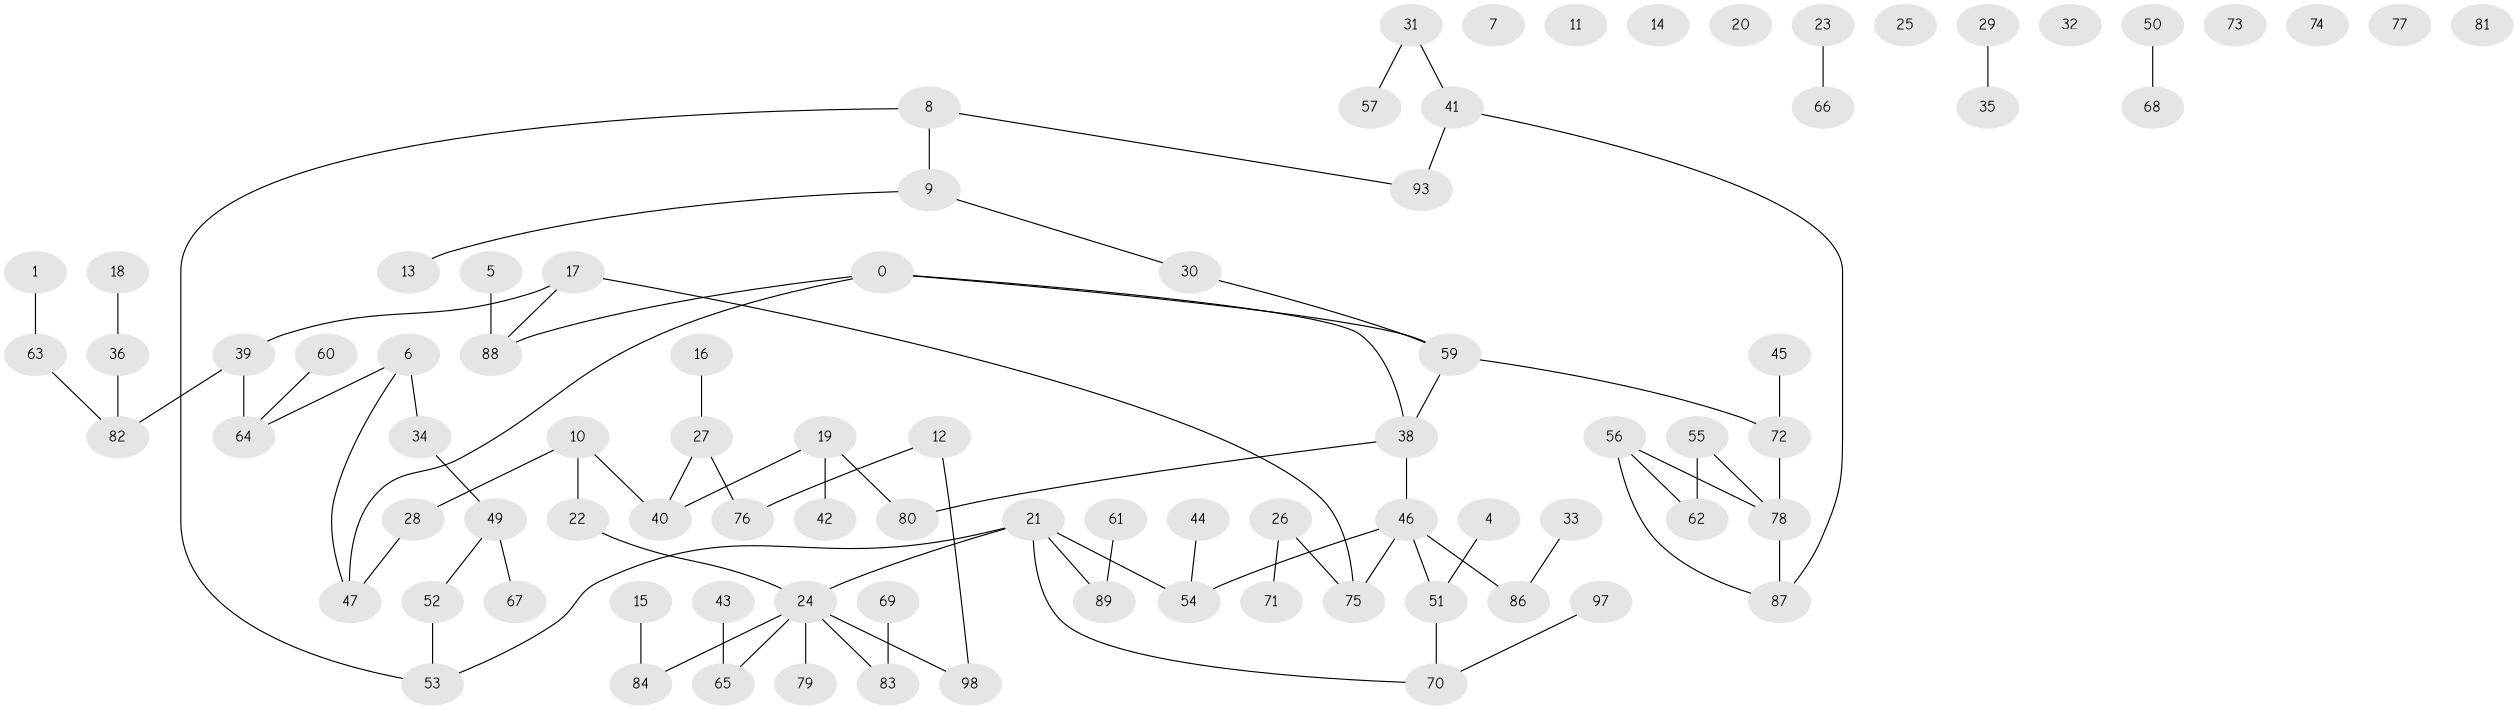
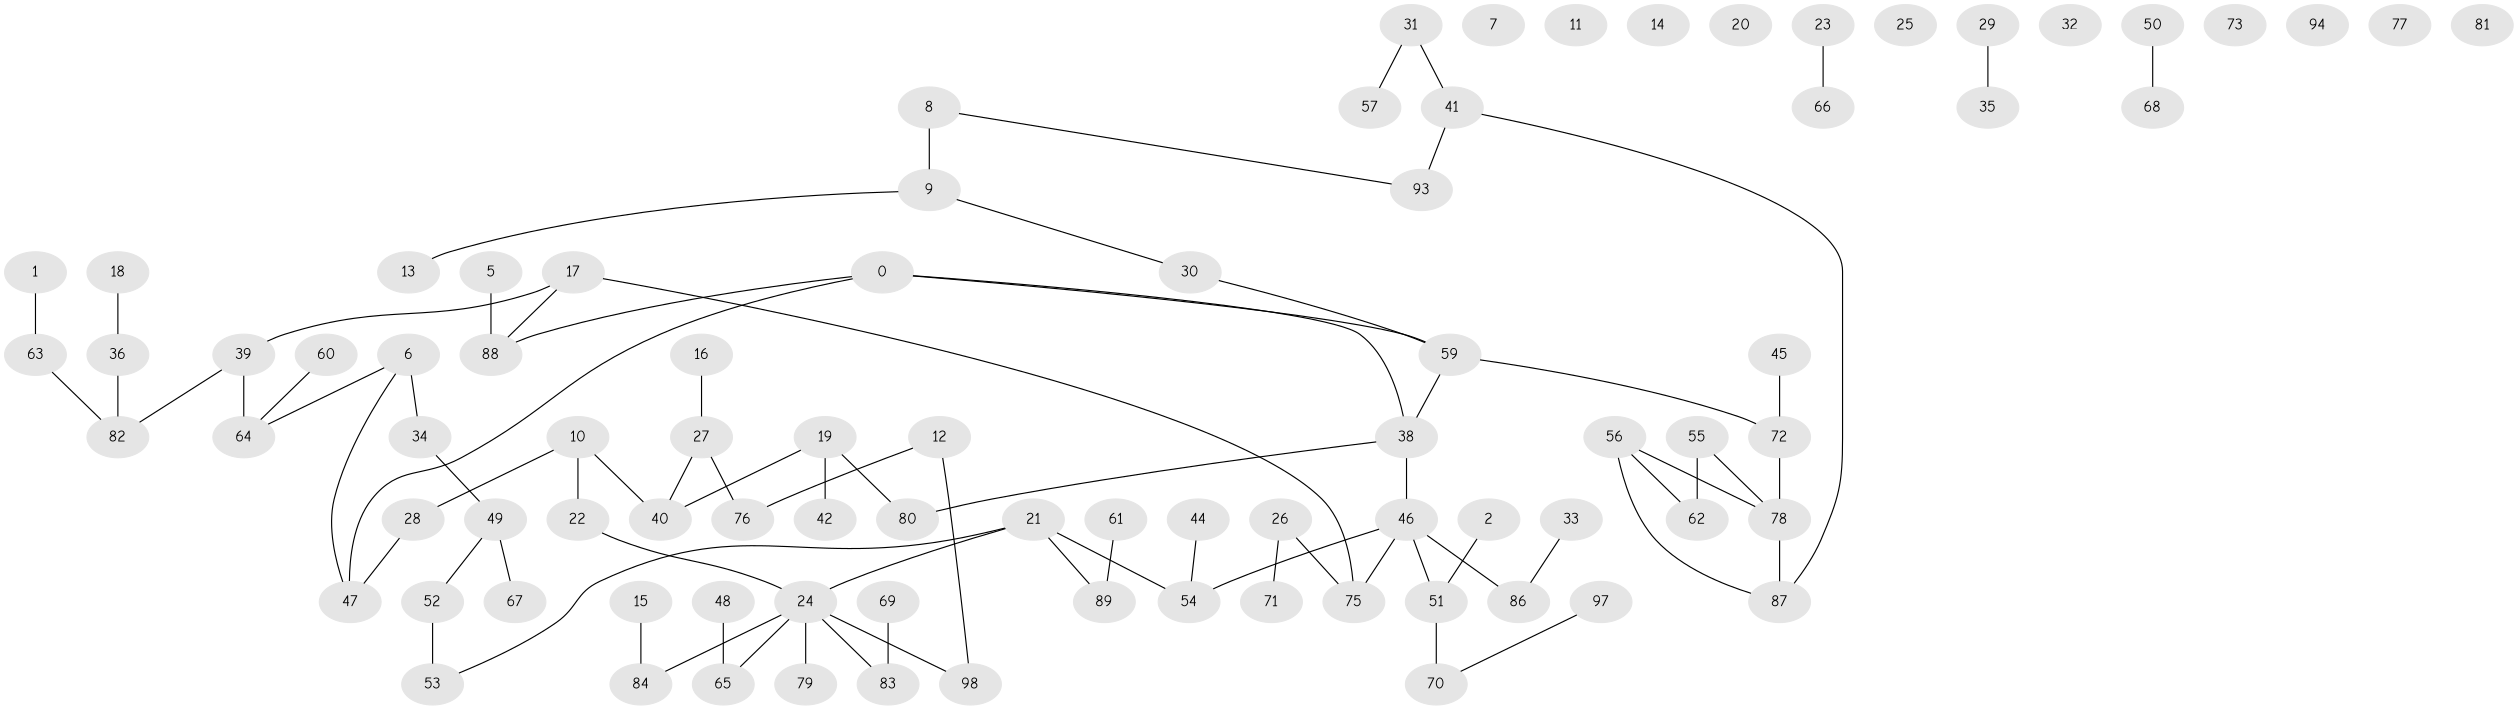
node "74": label "74" -> "94"
edge "8" -- "53": removed
node "4": label "4" -> "2"
node "43": label "43" -> "48"
edge "21" -- "70": removed
